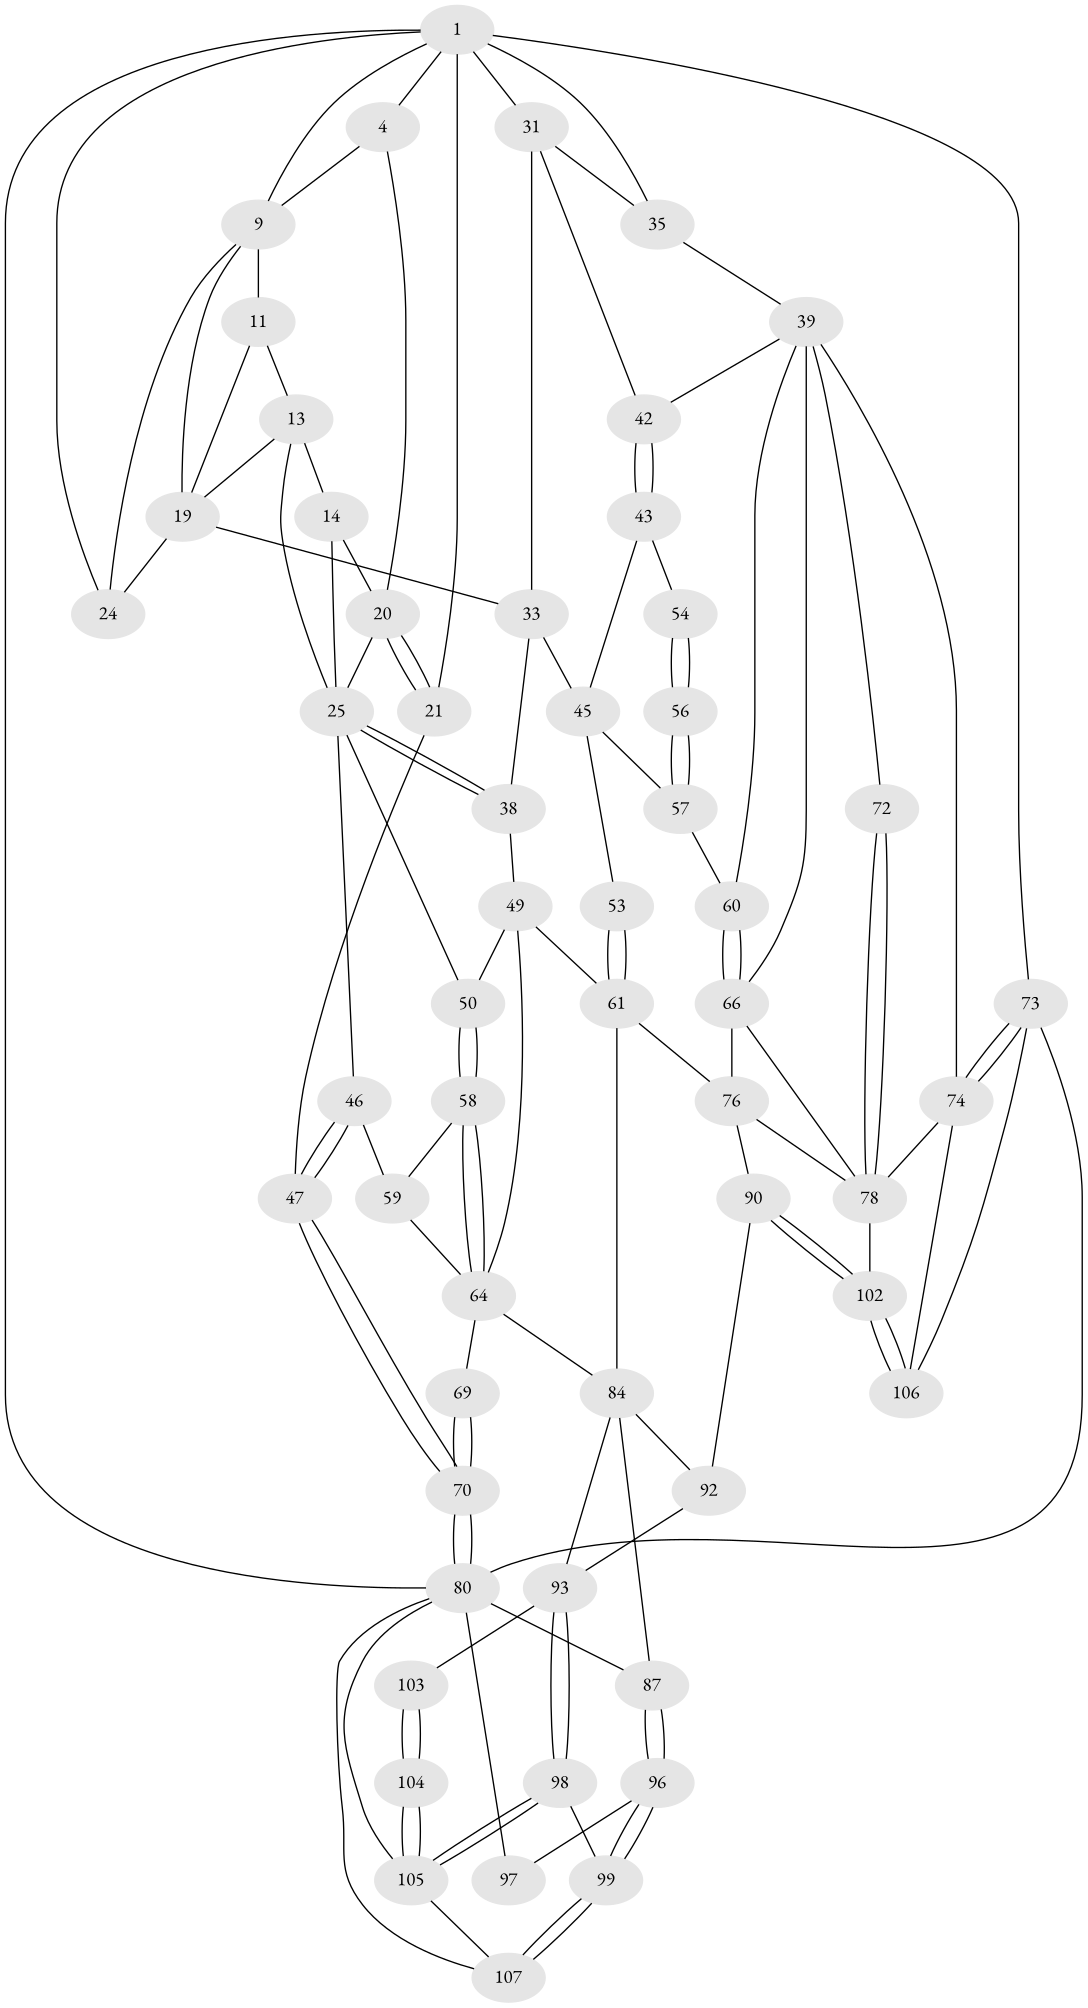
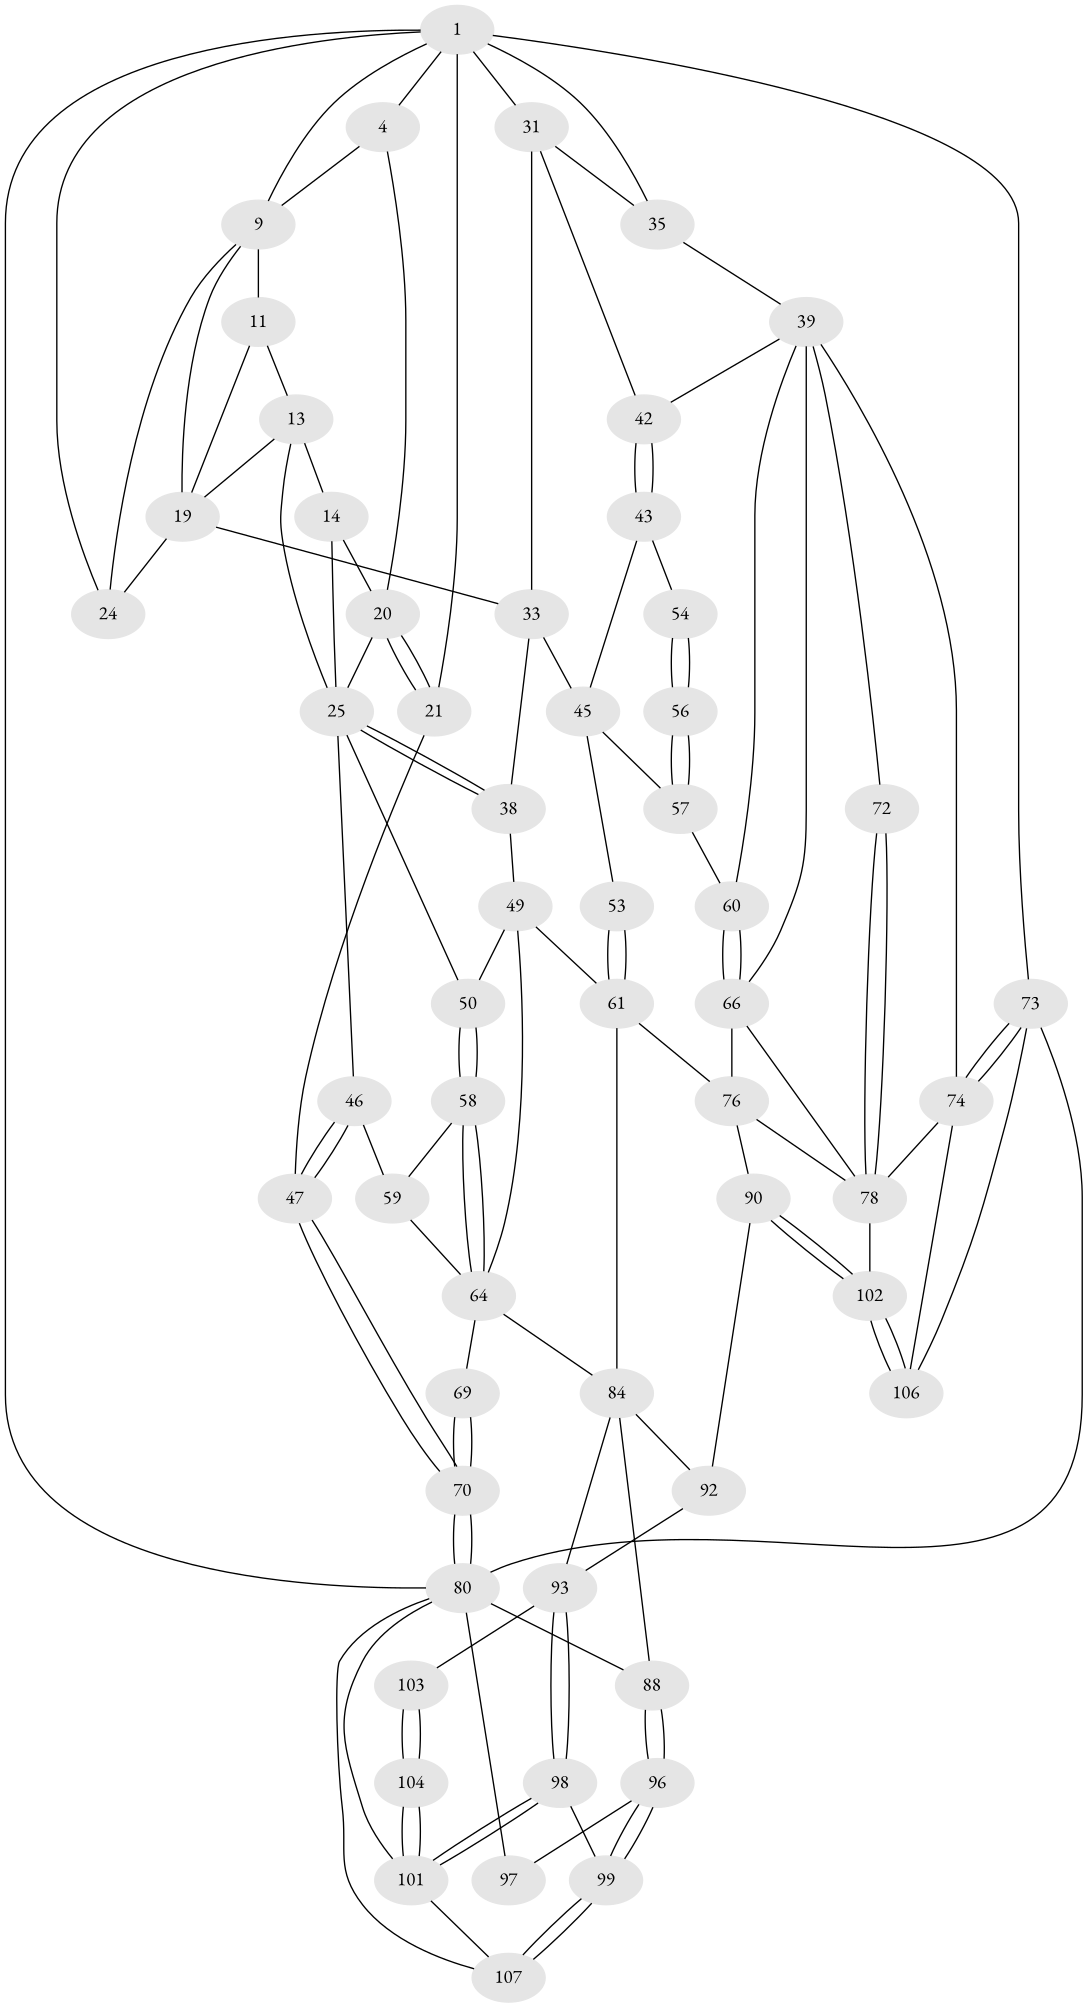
node "87": label "87" -> "88"
node "105": label "105" -> "101"
